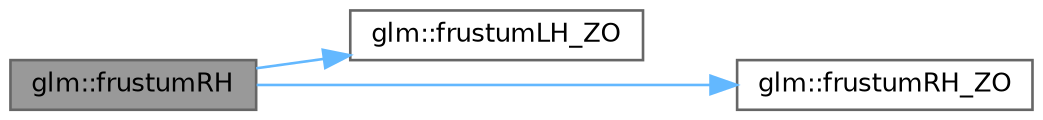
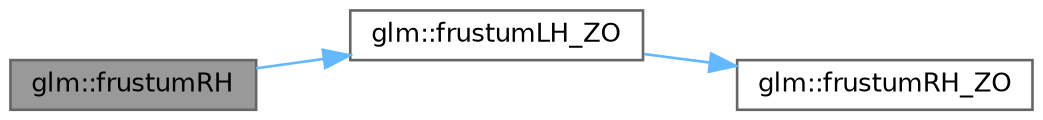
edge "glm::frustumRH" -> "glm::frustumRH_ZO": now "glm::frustumLH_ZO" -> "glm::frustumRH_ZO"
